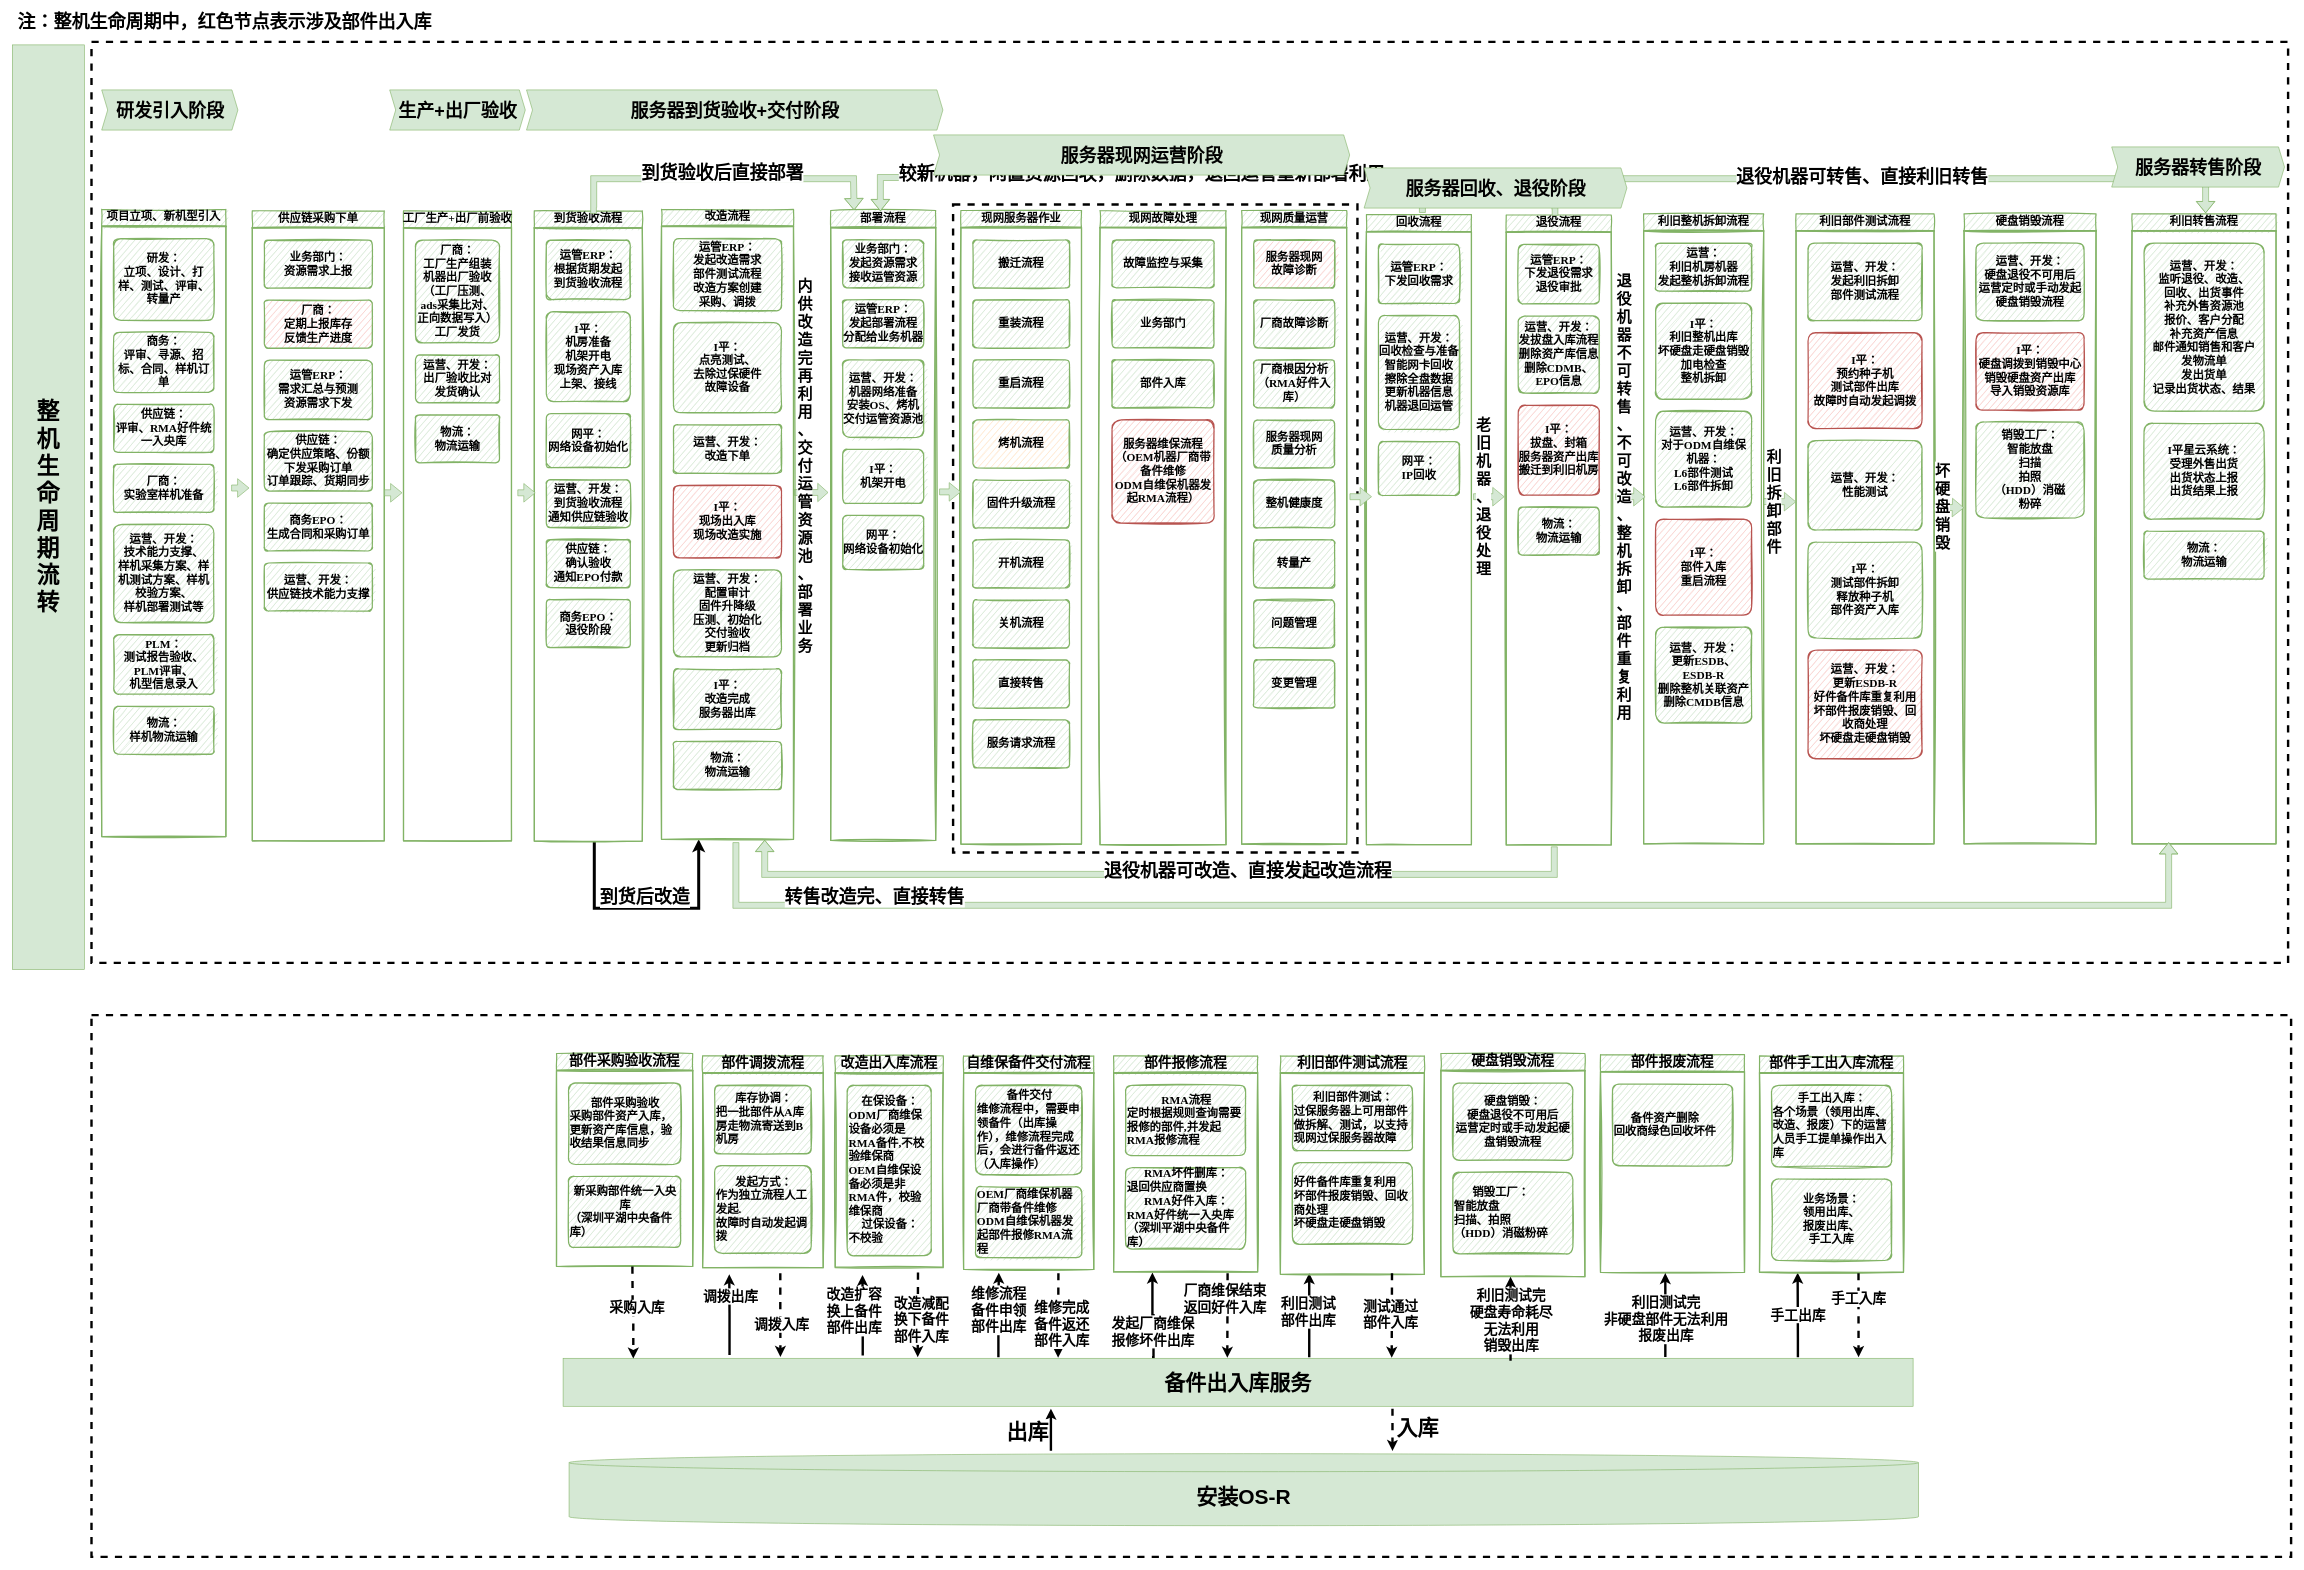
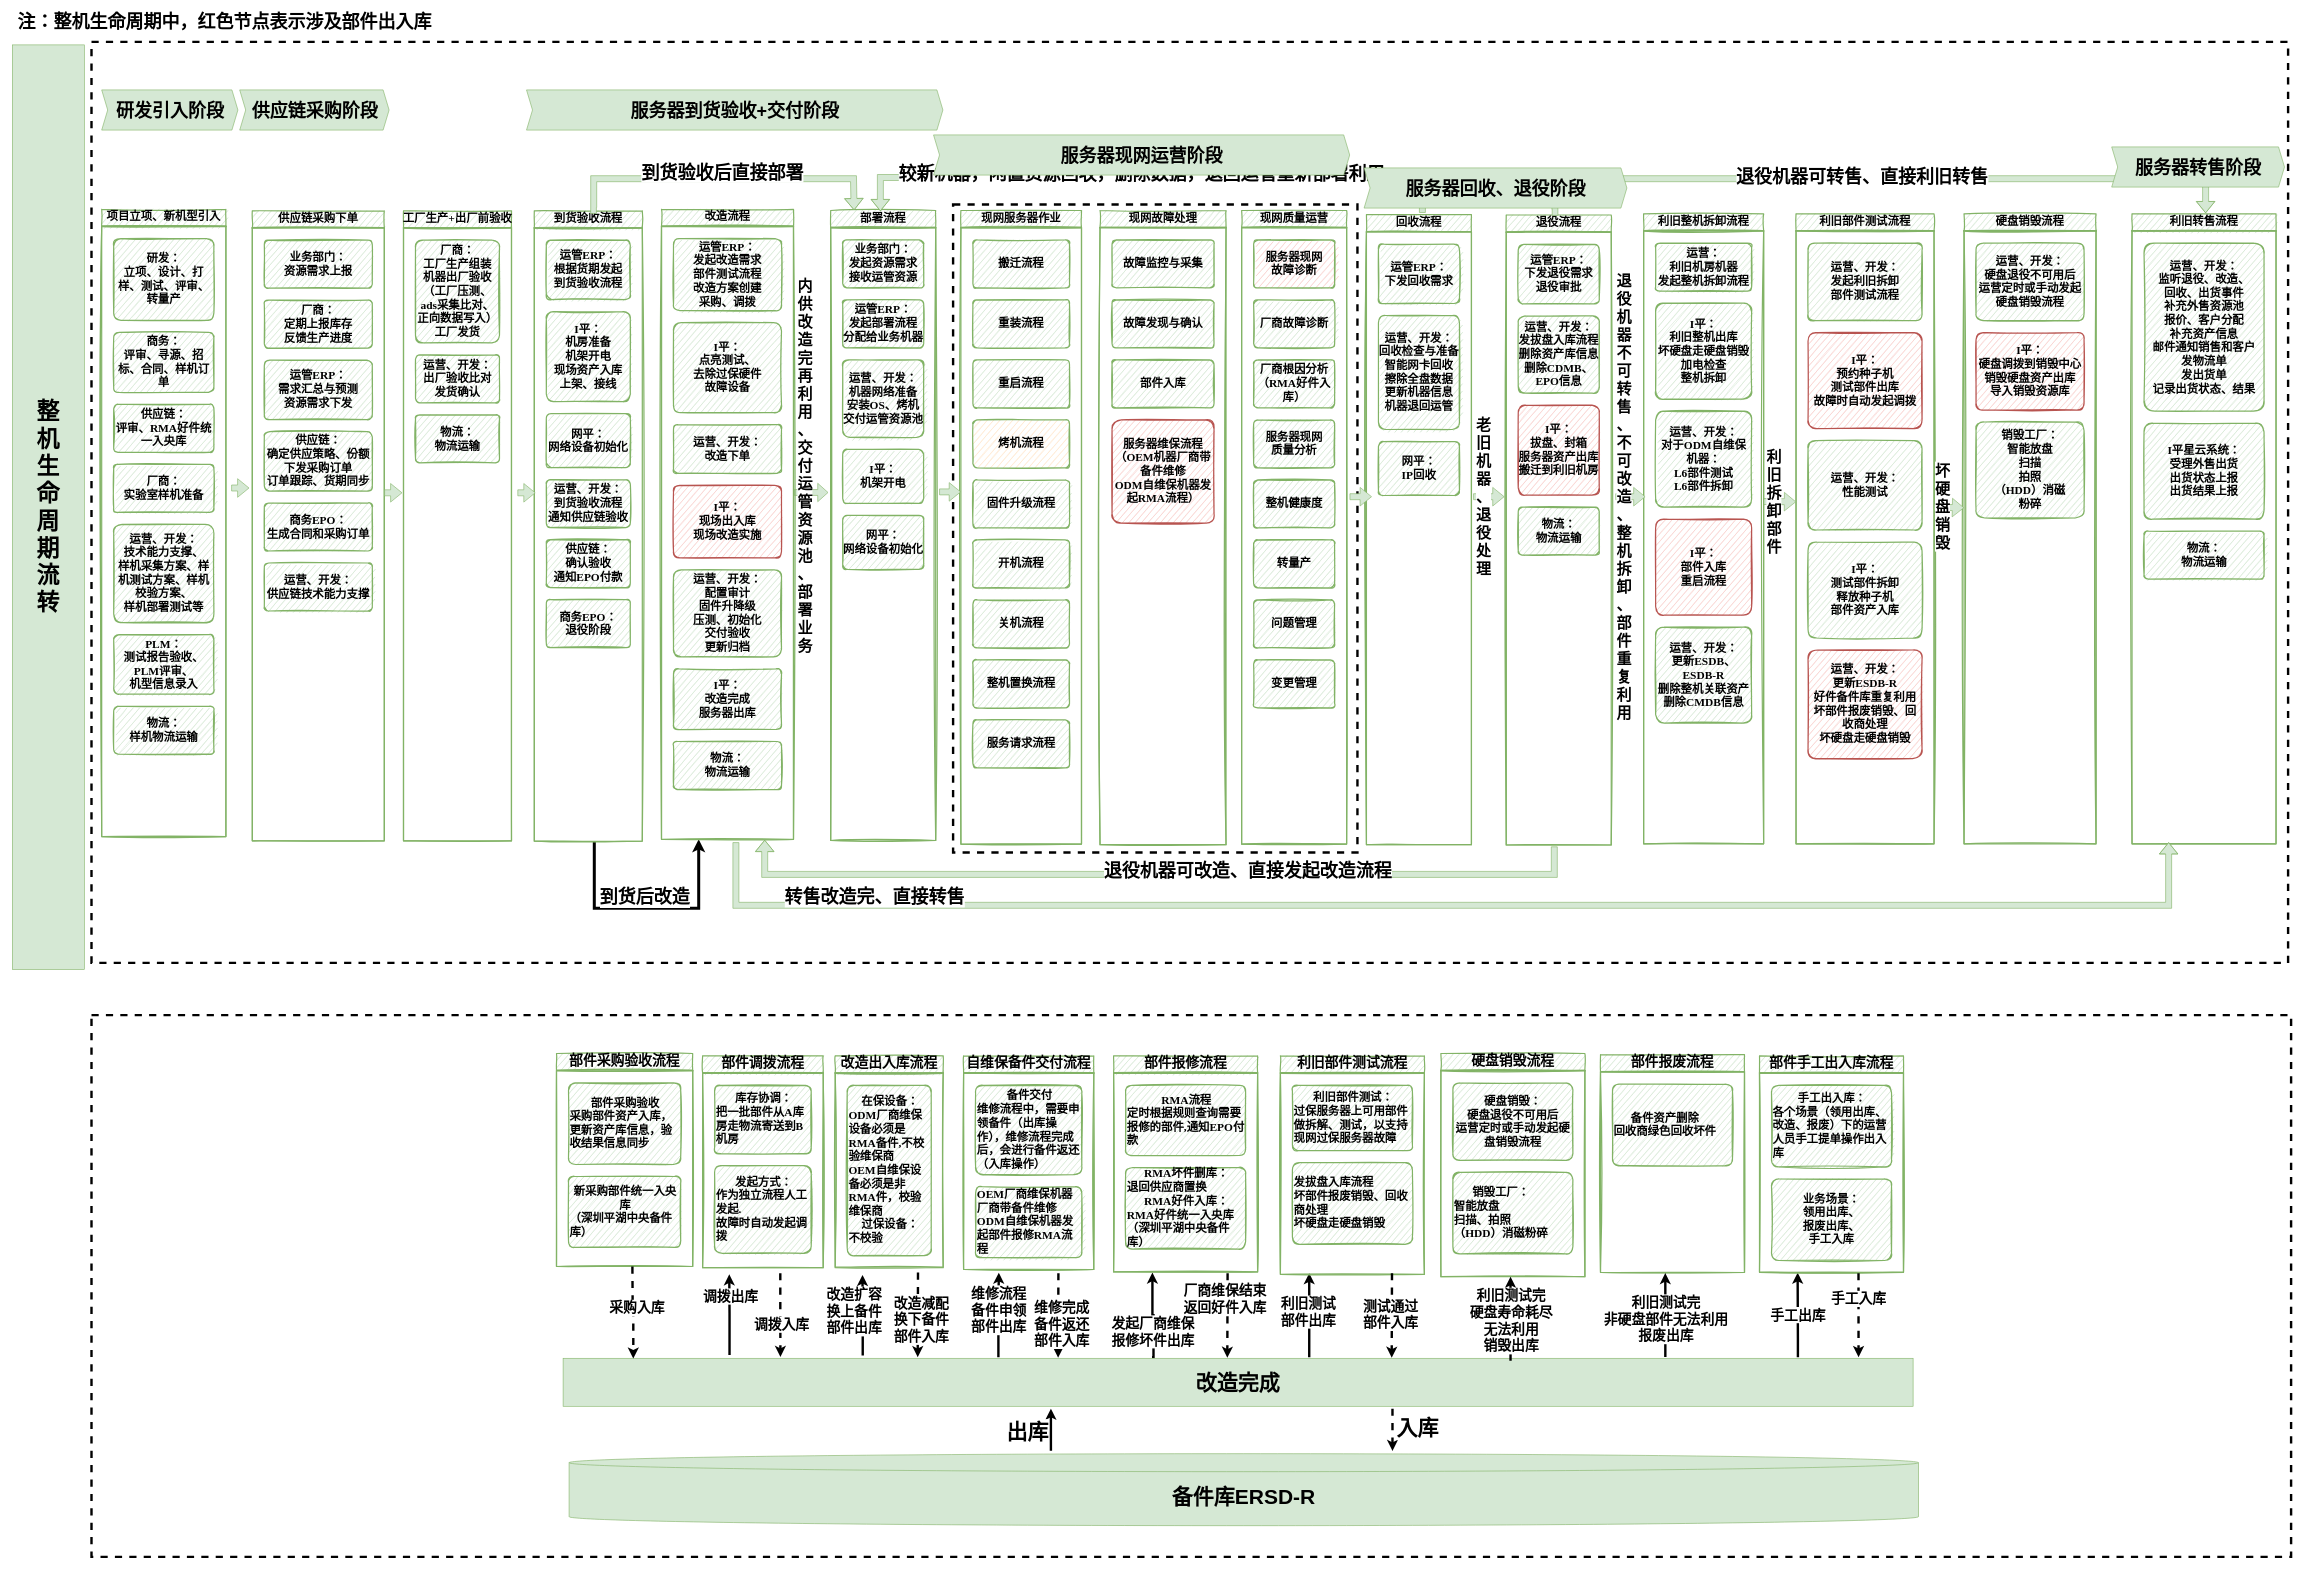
node "供应链采购阶段": added
node "生产+出厂验收": removed
node "厂商： 定期上报库存 反馈生产进度": fillcolor #f8cecc -> #d5e8d4
node "业务部门": label "业务部门" -> "故障发现与确认"
node "直接转售": label "直接转售" -> "整机置换流程"
node "RMA流程 定时根据规则查询需要报修的部件,并发起RMA报修流程": label "RMA流程 定时根据规则查询需要报修的部件,并发起RMA报修流程" -> "RMA流程 定时根据规则查询需要报修的部件,通知EPO付款"
node "好件备件库重复利用坏部件报废销毁、回收商处理坏硬盘走硬盘销毁": label "好件备件库重复利用坏部件报废销毁、回收商处理坏硬盘走硬盘销毁" -> "发拔盘入库流程坏部件报废销毁、回收商处理坏硬盘走硬盘销毁"
node "备件出入库服务": label "备件出入库服务" -> "改造完成"
node "安装OS-R": label "安装OS-R" -> "备件库ERSD-R"
